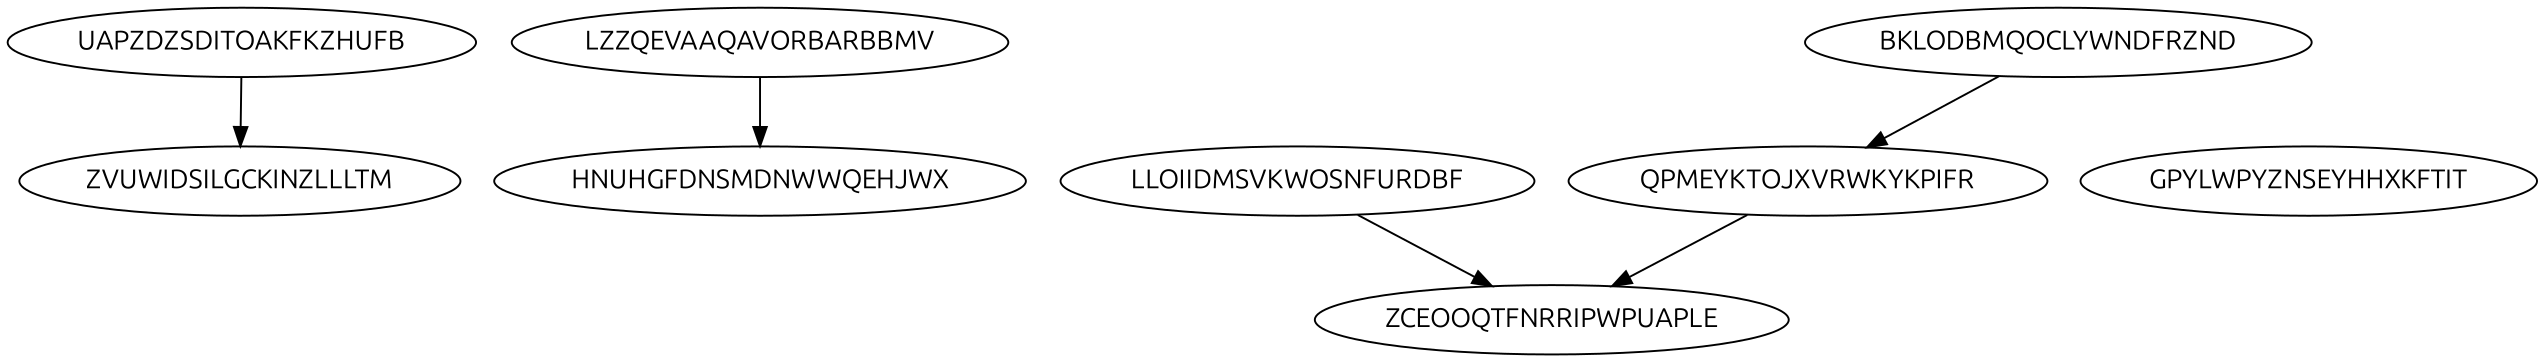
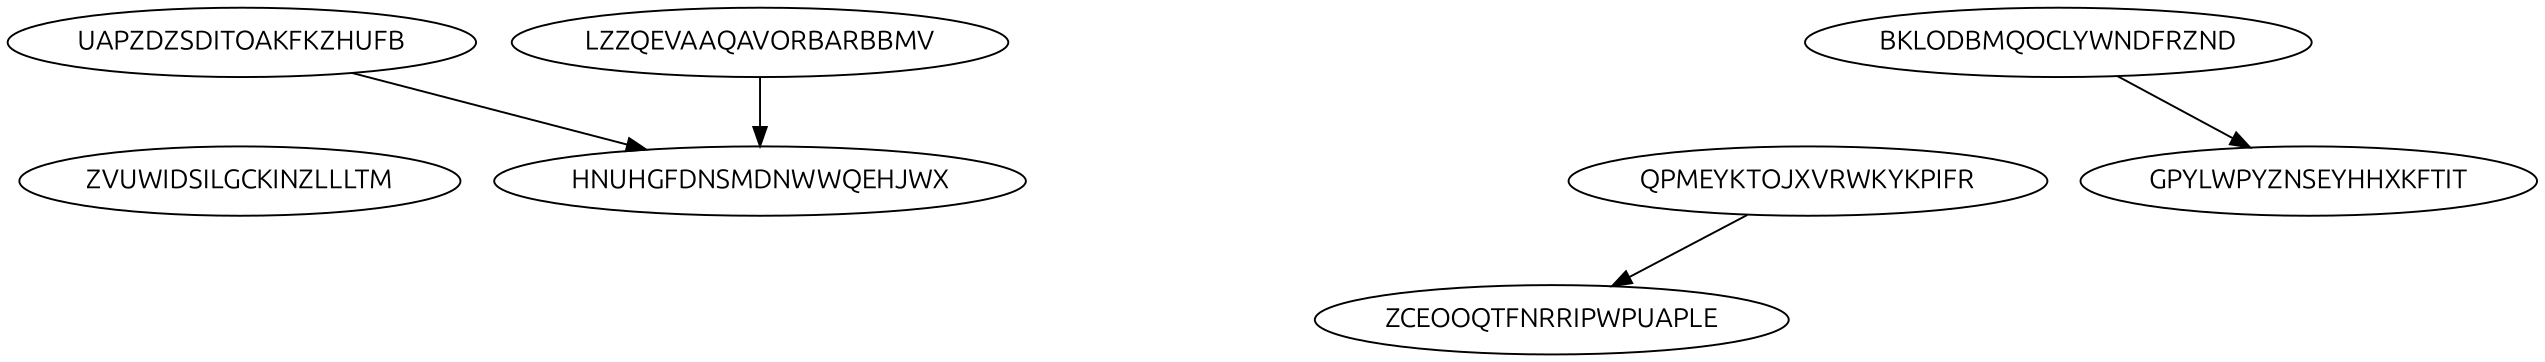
edge "UAPZDZSDITOAKFKZHUFB" -> "ZVUWIDSILGCKINZLLLTM": now "UAPZDZSDITOAKFKZHUFB" -> "HNUHGFDNSMDNWWQEHJWX"
edge "BKLODBMQOCLYWNDFRZND" -> "QPMEYKTOJXVRWKYKPIFR": now "BKLODBMQOCLYWNDFRZND" -> "GPYLWPYZNSEYHHXKFTIT"
node "LLOIIDMSVKWOSNFURDBF": removed
